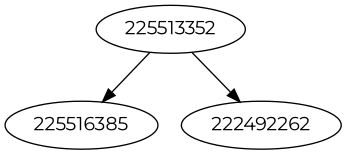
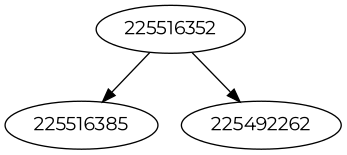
node "225513352": label "225513352" -> "225516352"
node "222492262": label "222492262" -> "225492262"
